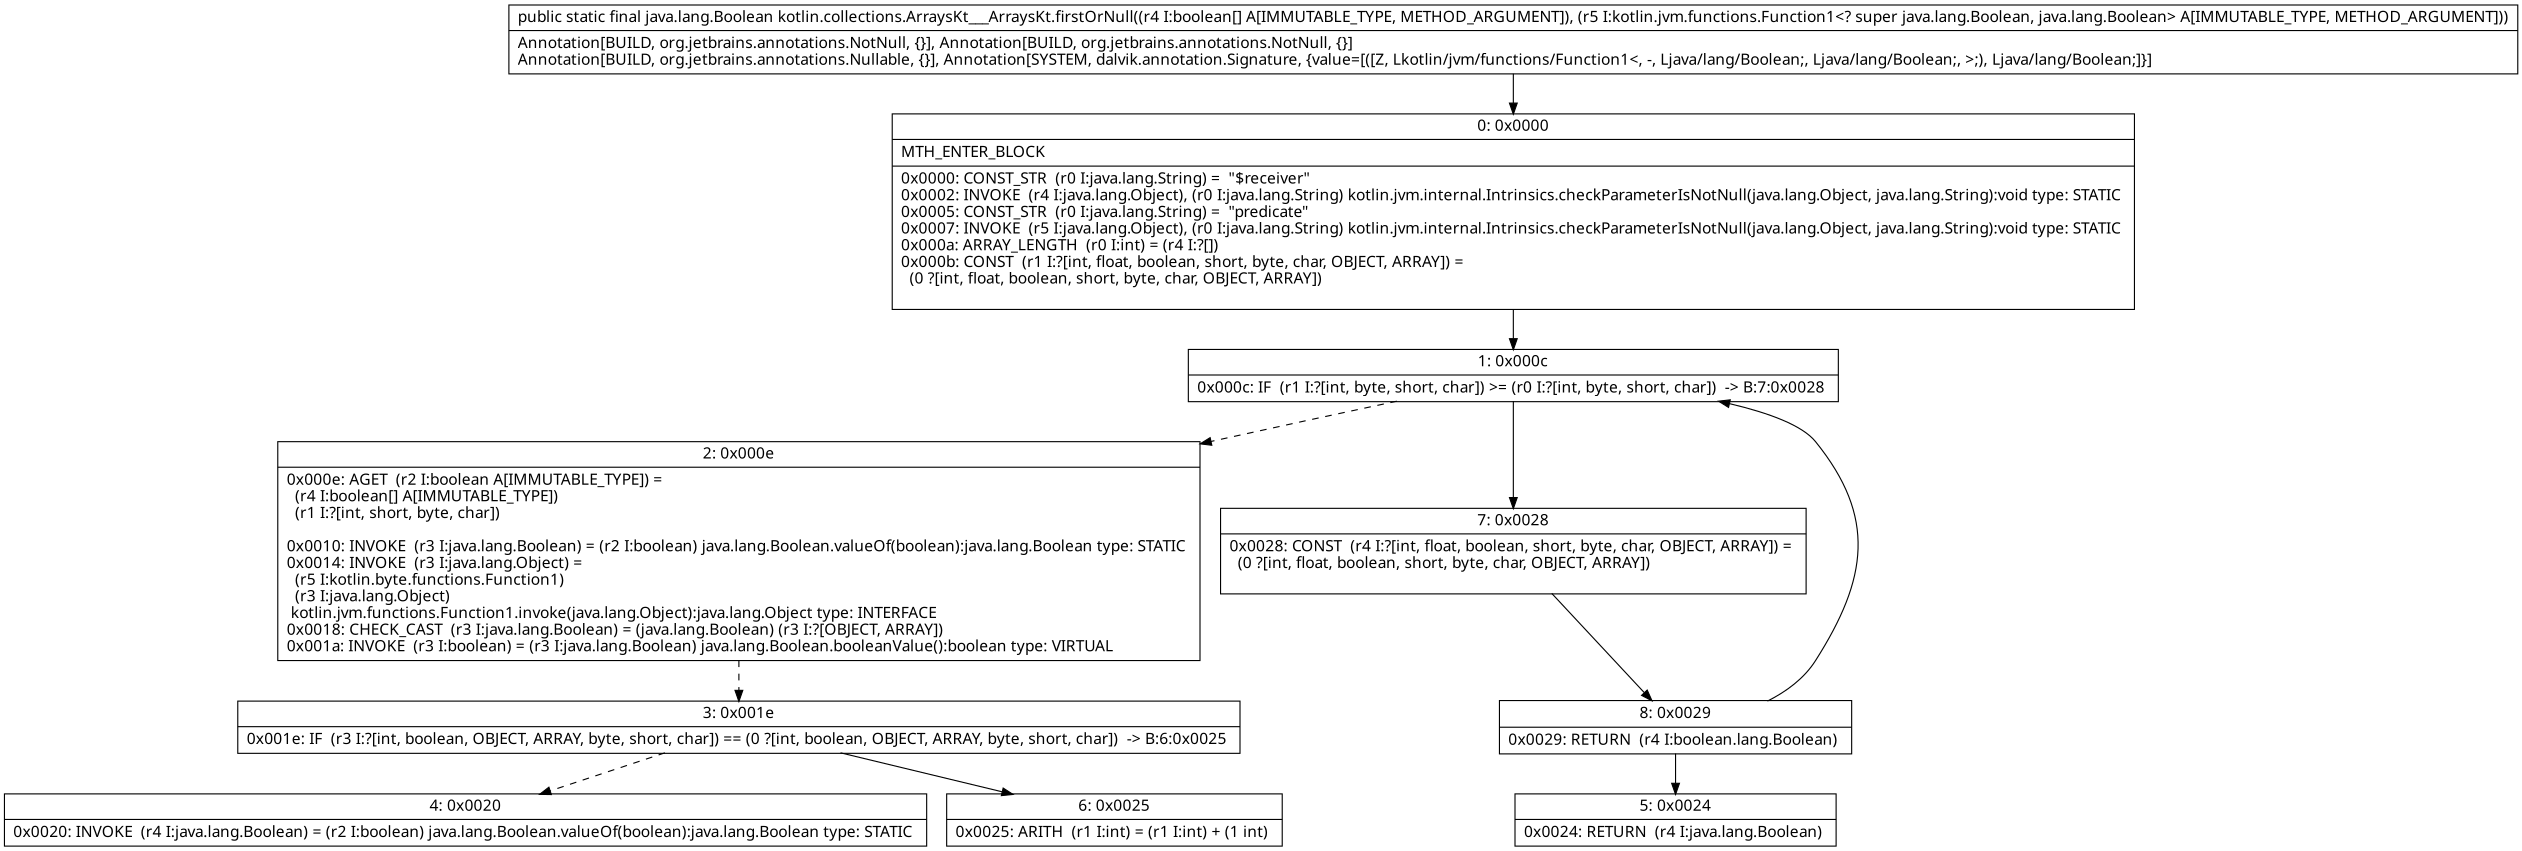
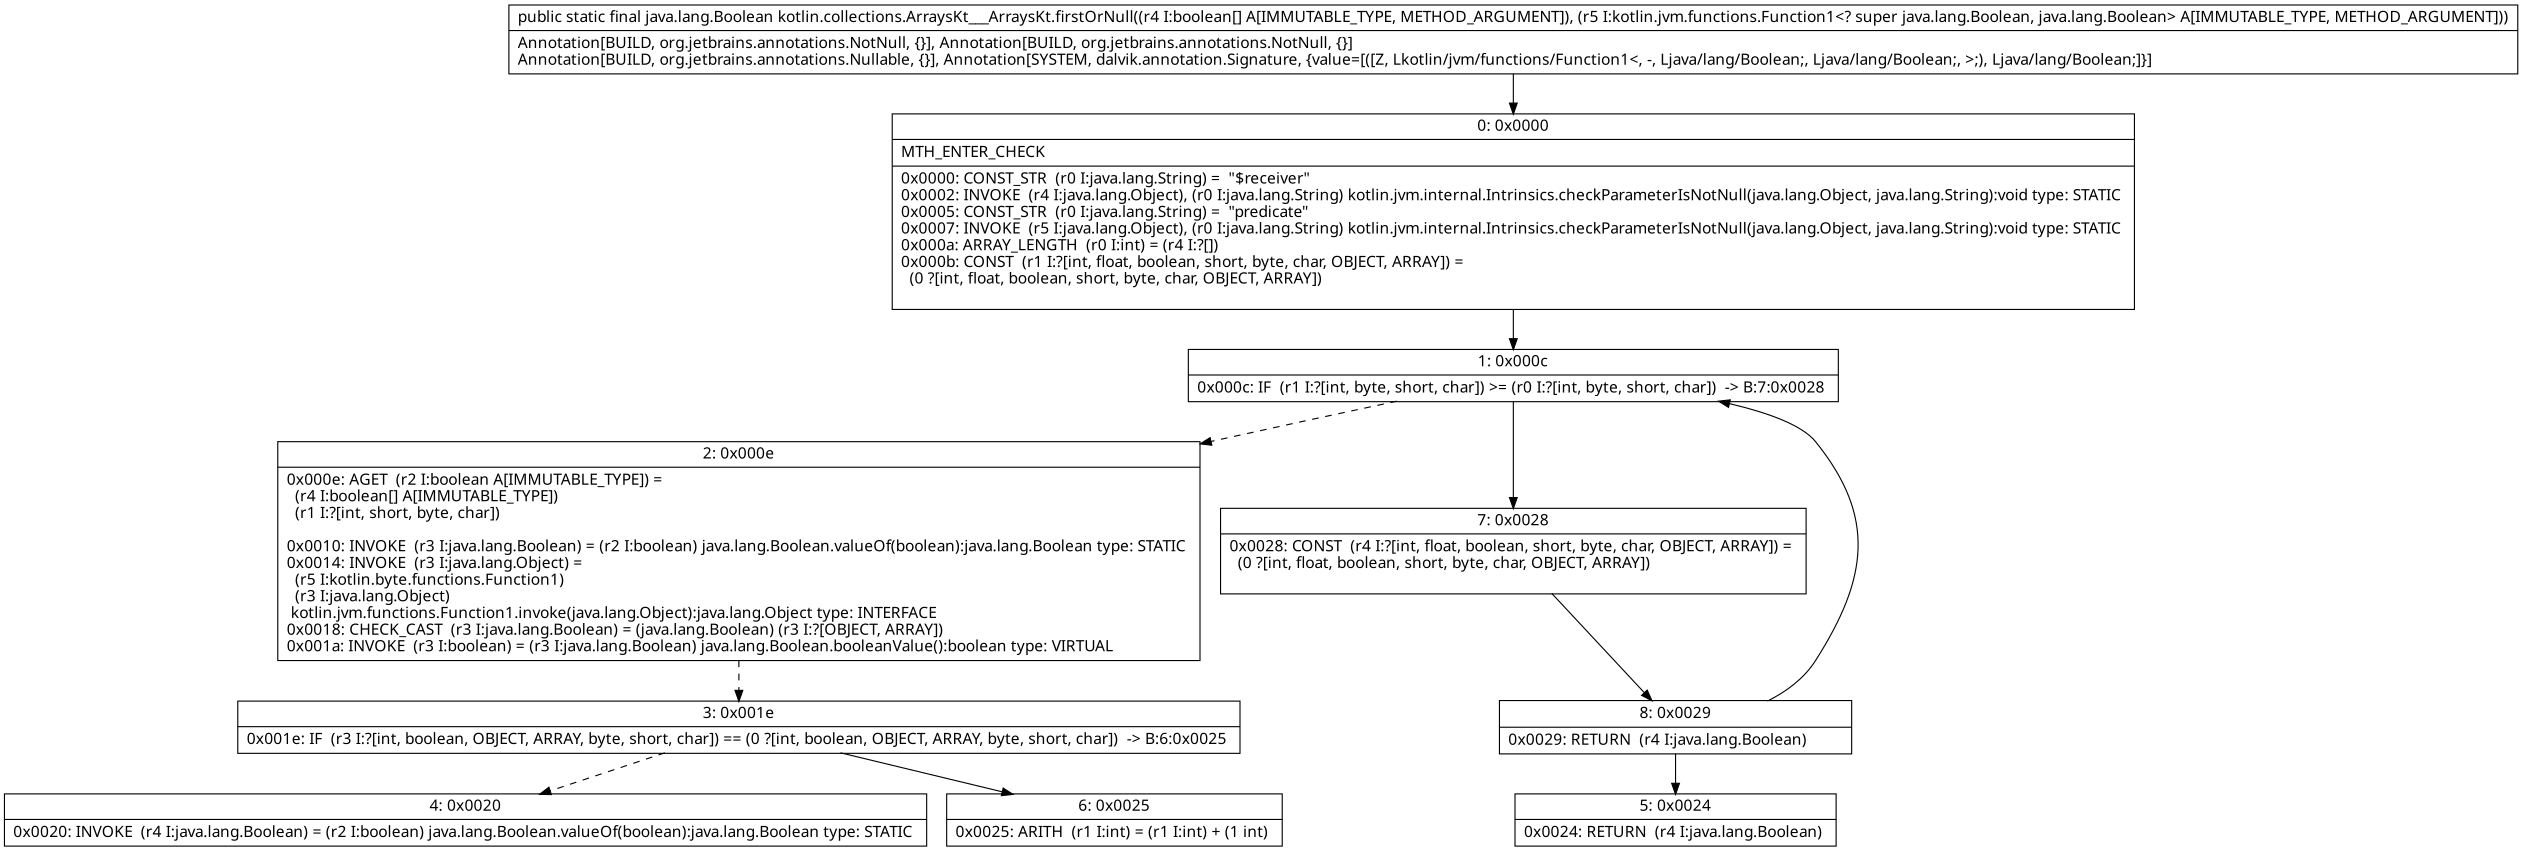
node "0: 0x0000": text "MTH_ENTER_BLOCK" -> "MTH_ENTER_CHECK"
node "8: 0x0029": text "0x0029: RETURN  (r4 I:boolean.lang.Boolean)" -> "0x0029: RETURN  (r4 I:java.lang.Boolean)"
